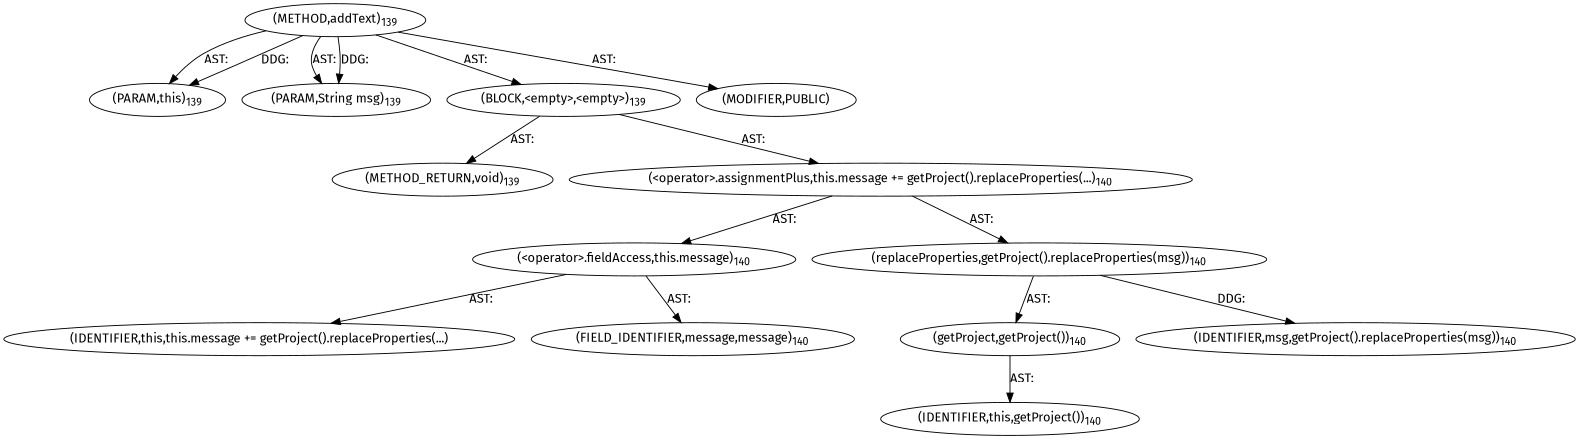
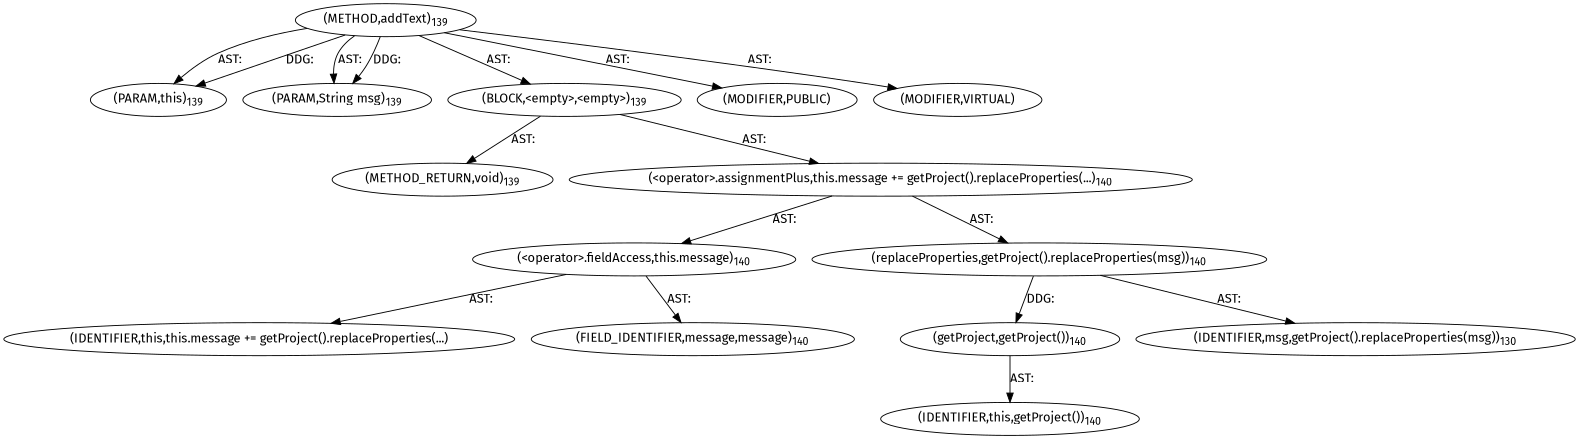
node "(MODIFIER,VIRTUAL)": added
edge "(replaceProperties,getProject().replaceProperties(msg))" -> "(getProject,getProject())": label "AST: " -> "DDG: "
edge "(replaceProperties,getProject().replaceProperties(msg))" -> "(IDENTIFIER,msg,getProject().replaceProperties(msg))": label "DDG: " -> "AST: "
node "(IDENTIFIER,msg,getProject().replaceProperties(msg))": text "140" -> "130"
